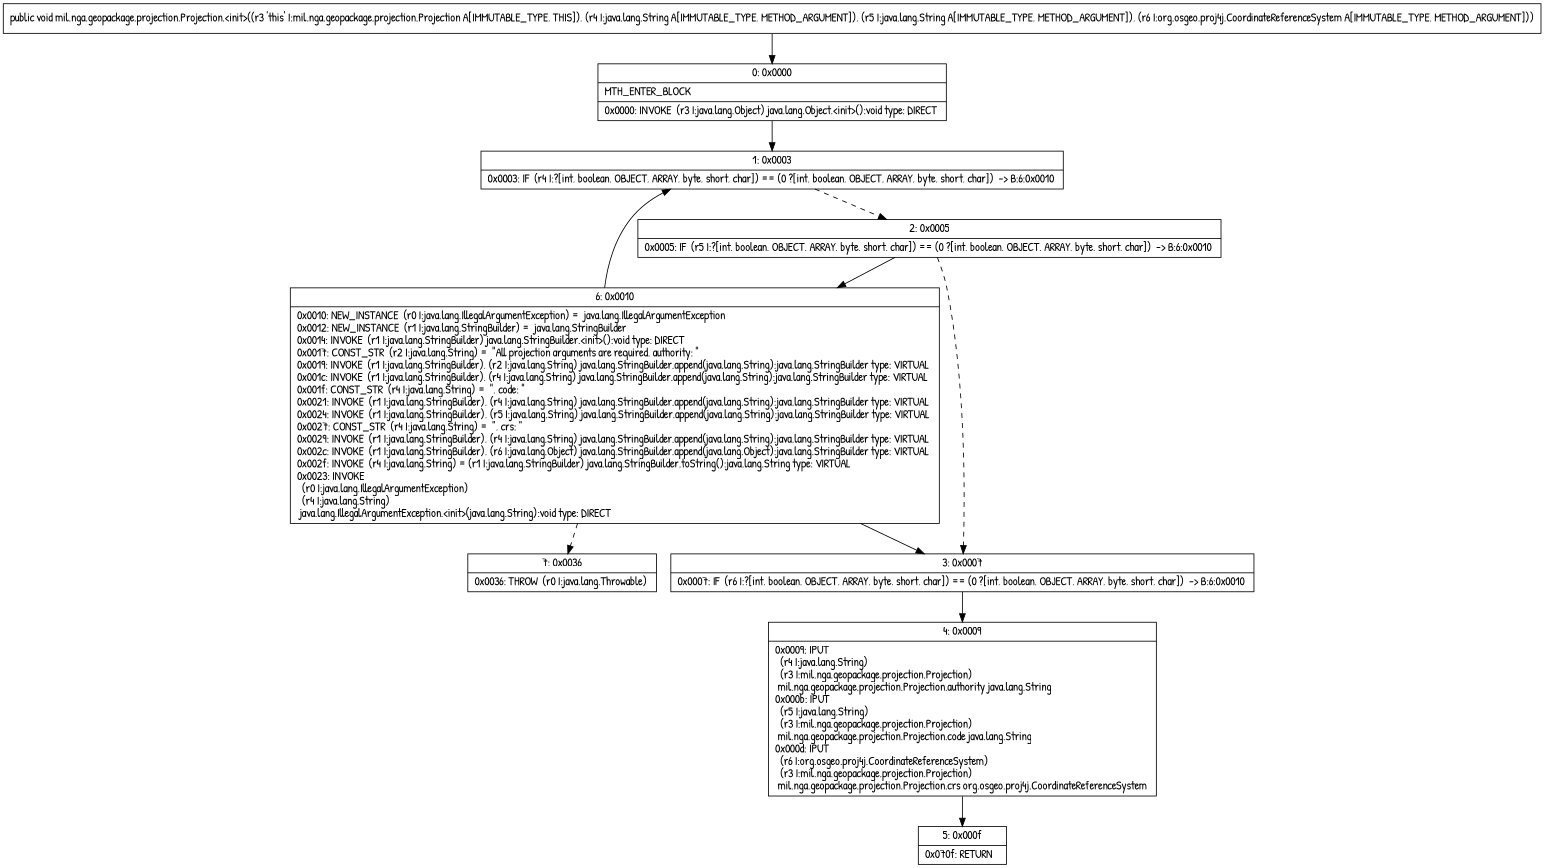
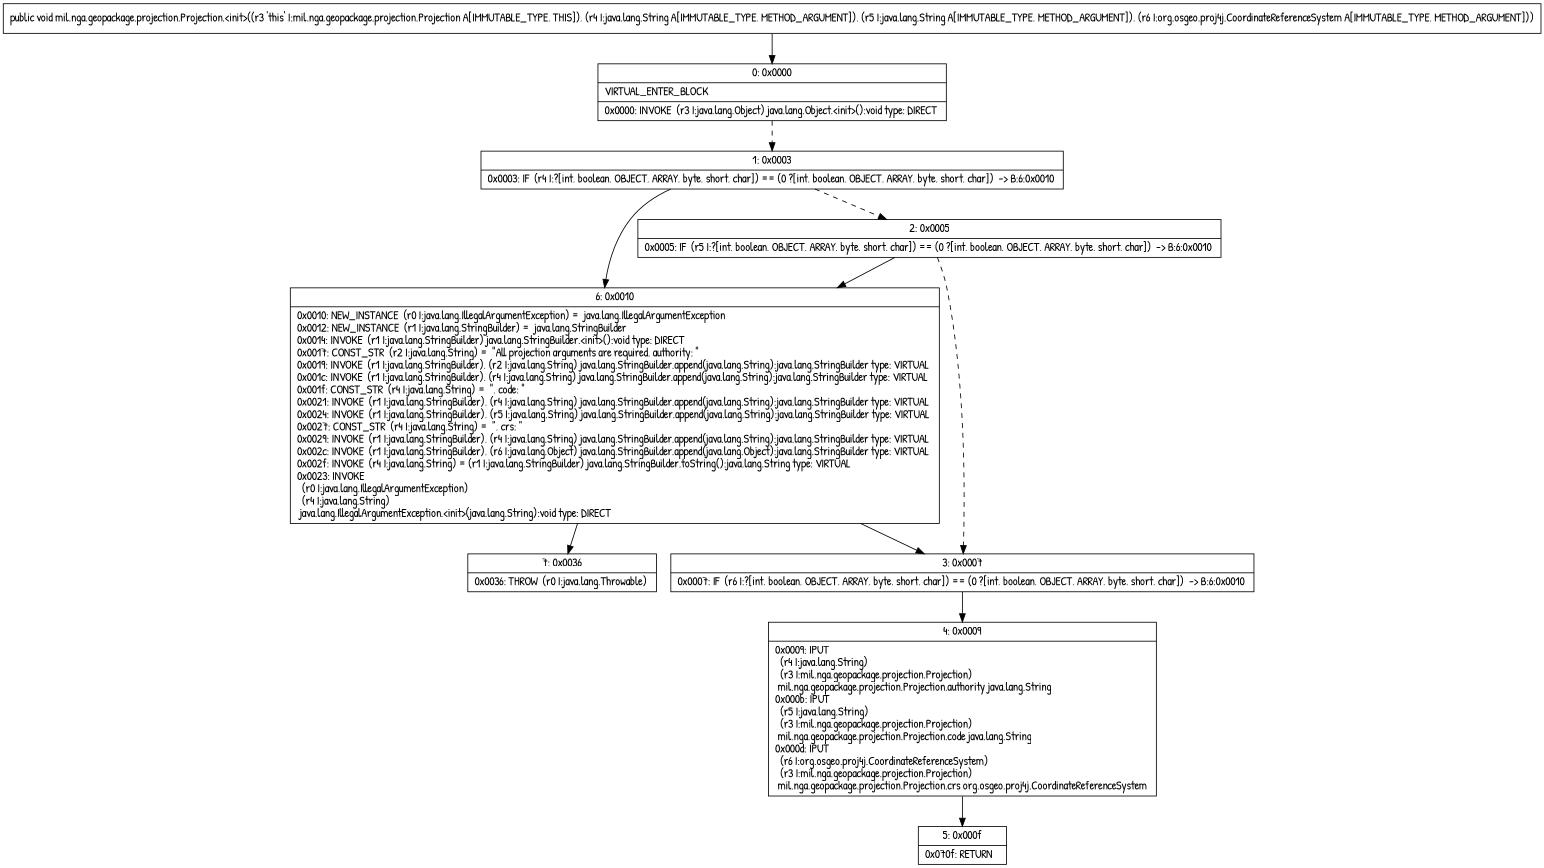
node "0: 0x0000": text "MTH_ENTER_BLOCK" -> "VIRTUAL_ENTER_BLOCK"
edge "0: 0x0000" -> "1: 0x0003": style solid -> dashed
edge "6: 0x0010" -> "1: 0x0003": reversed
edge "6: 0x0010" -> "7: 0x0036": style dashed -> solid
